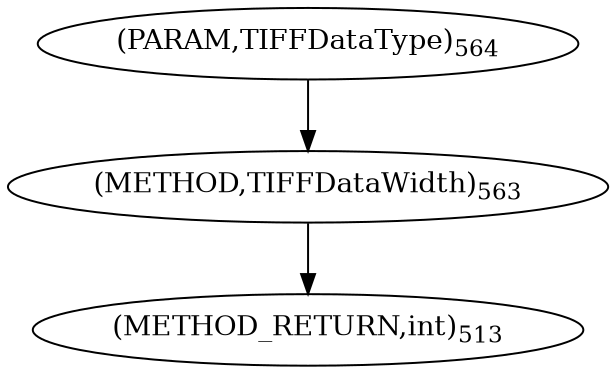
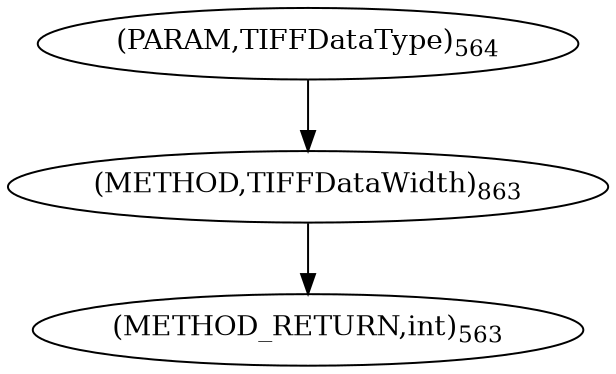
node "(METHOD,TIFFDataWidth)": text "563" -> "863"
node "(METHOD_RETURN,int)": text "513" -> "563"
